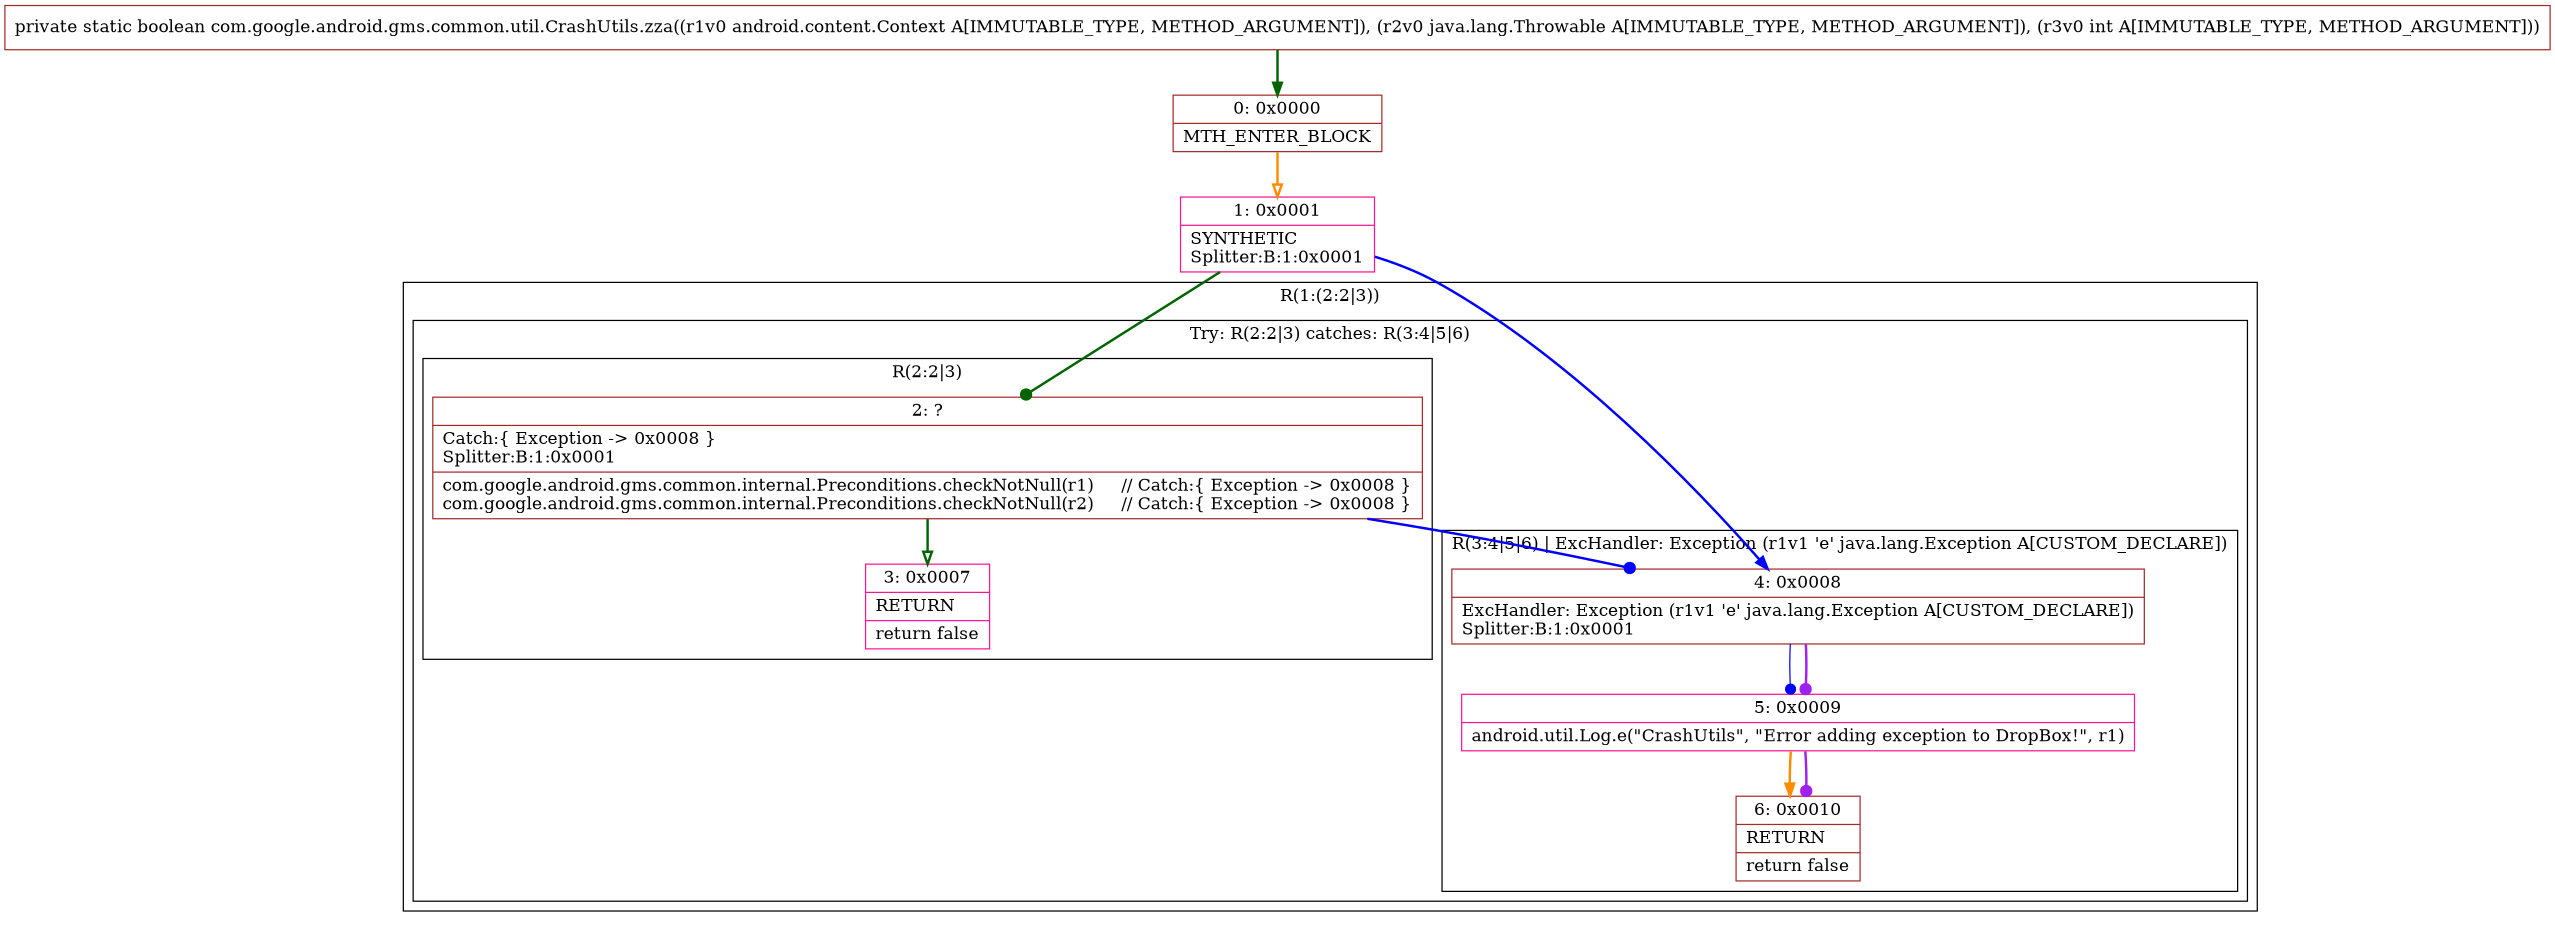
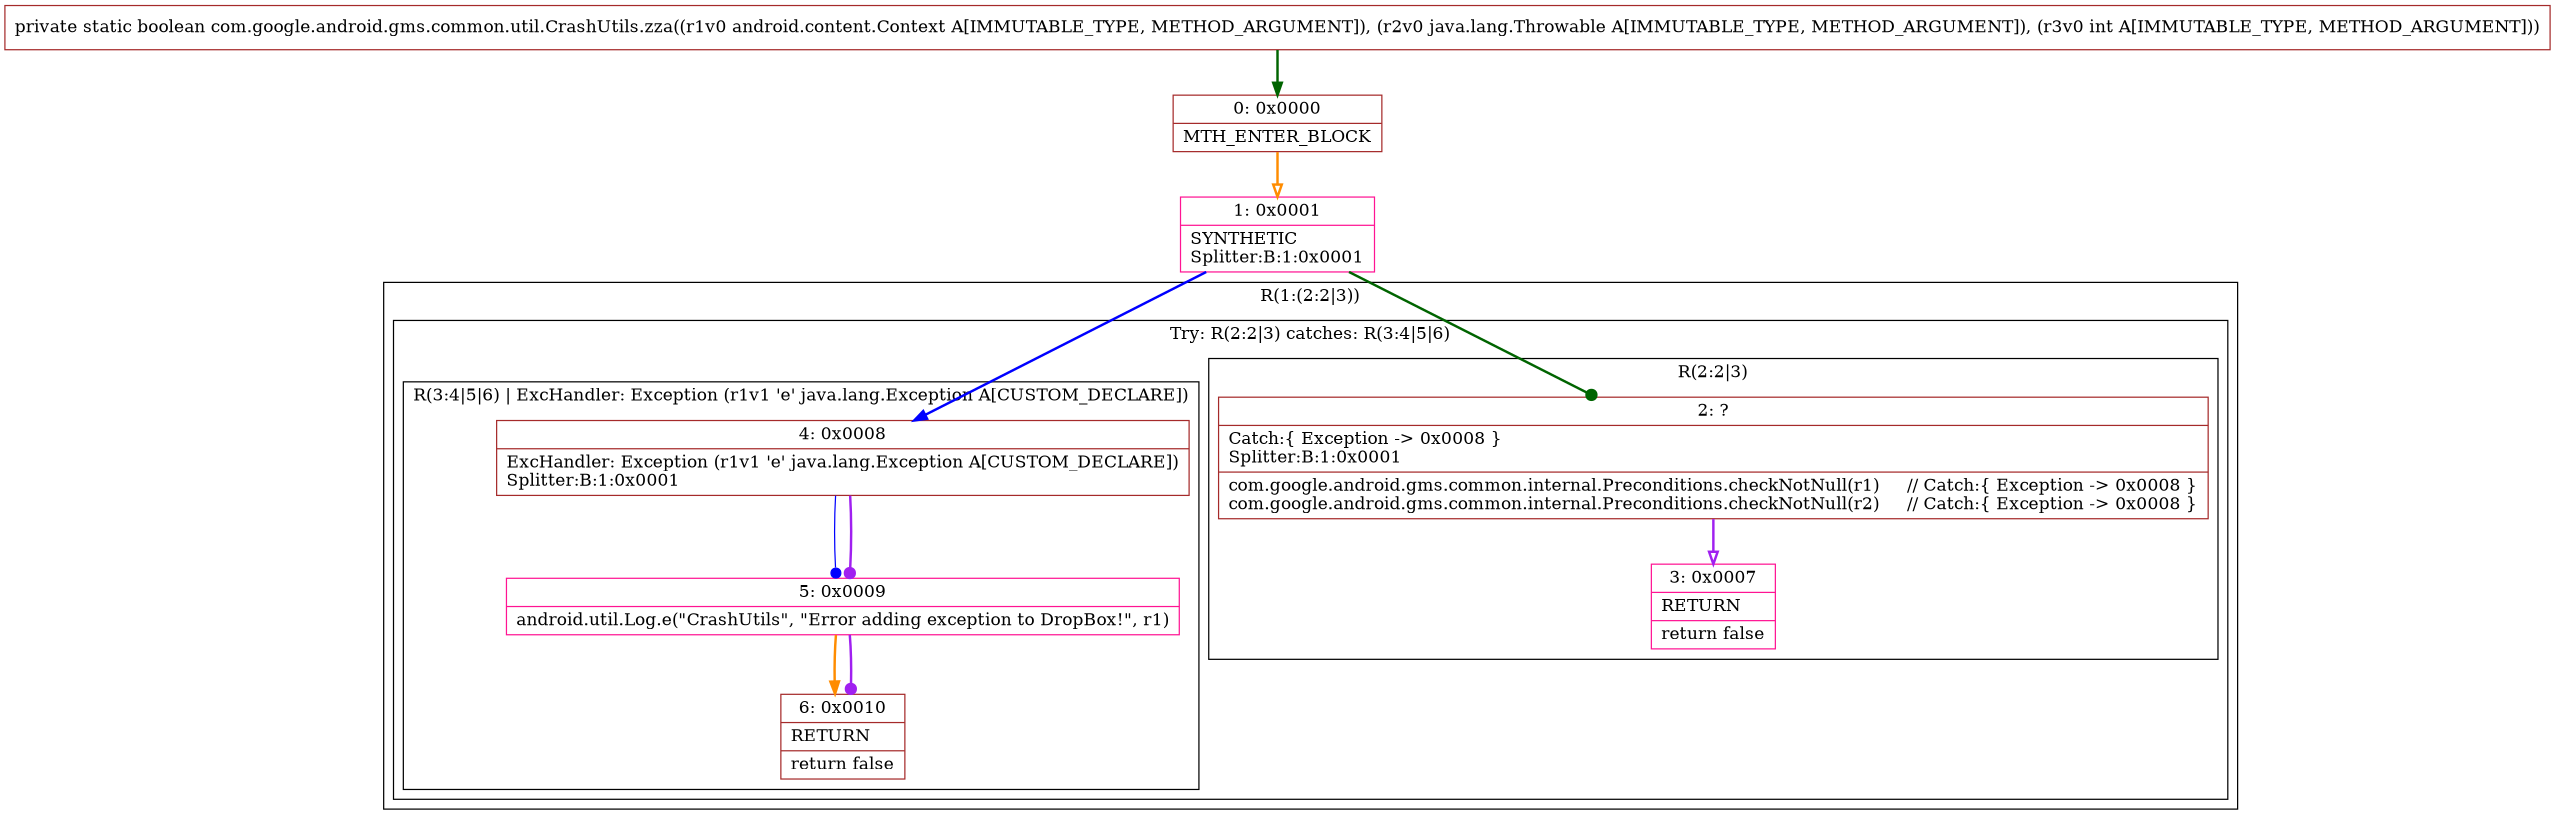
edge "2: ?" -> "3: 0x0007": color darkgreen -> purple
edge "2: ?" -> "4: 0x0008": removed
